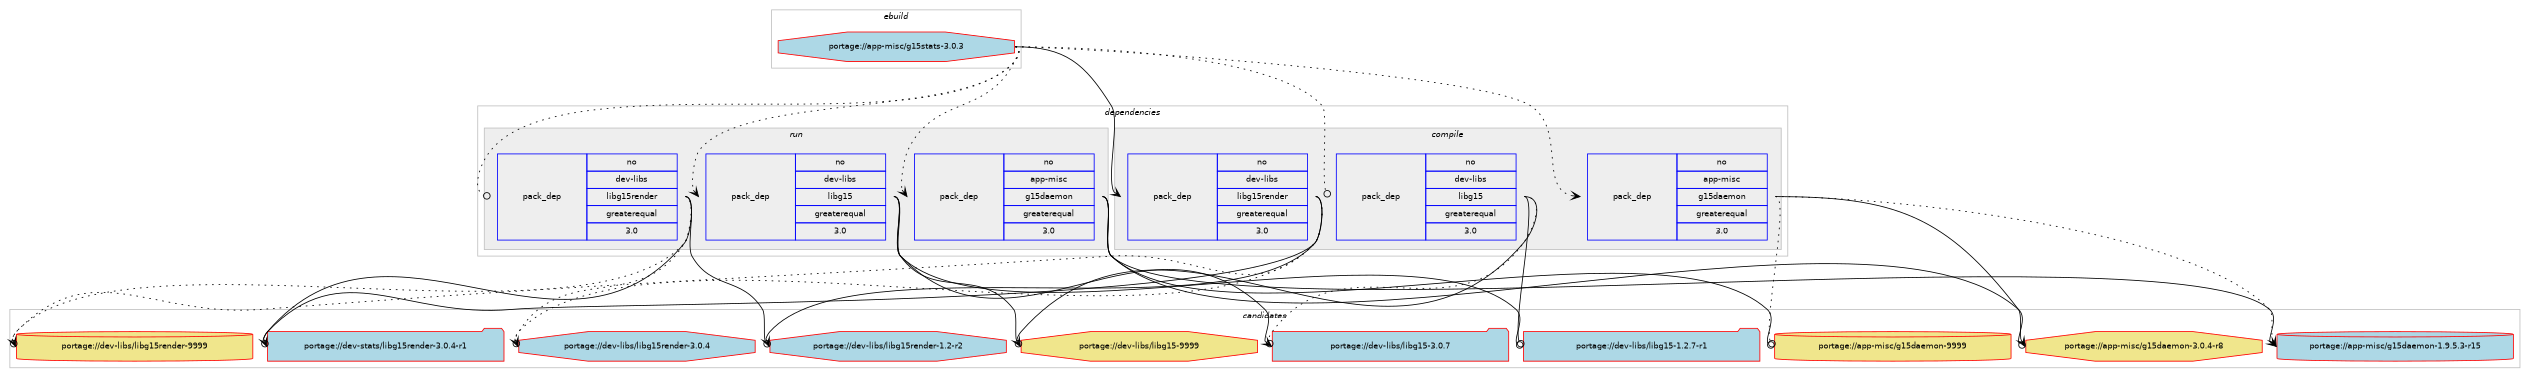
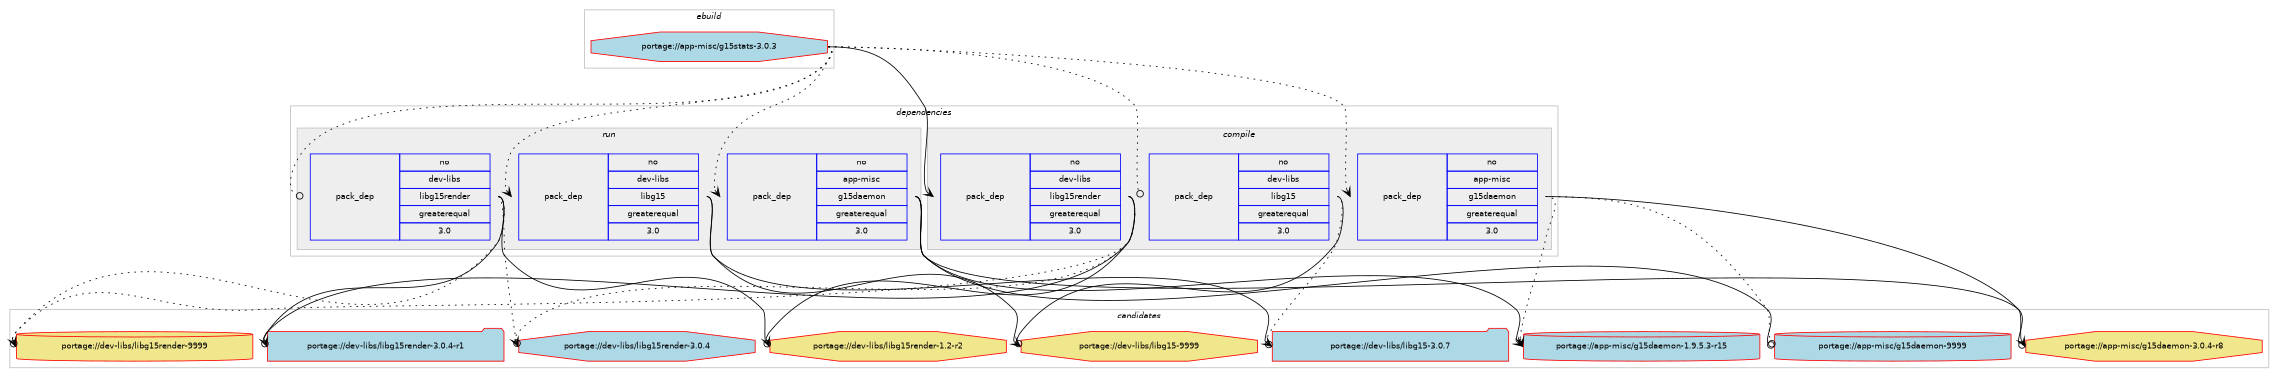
node "portage://dev-stats/libg15render-3.0.4-r1": label "portage://dev-stats/libg15render-3.0.4-r1" -> "portage://dev-libs/libg15render-3.0.4-r1"
node "portage://dev-libs/libg15render-1.2-r2": fillcolor lightblue -> khaki
node "portage://dev-libs/libg15-1.2.7-r1": removed
node "portage://app-misc/g15daemon-9999": fillcolor khaki -> lightblue
